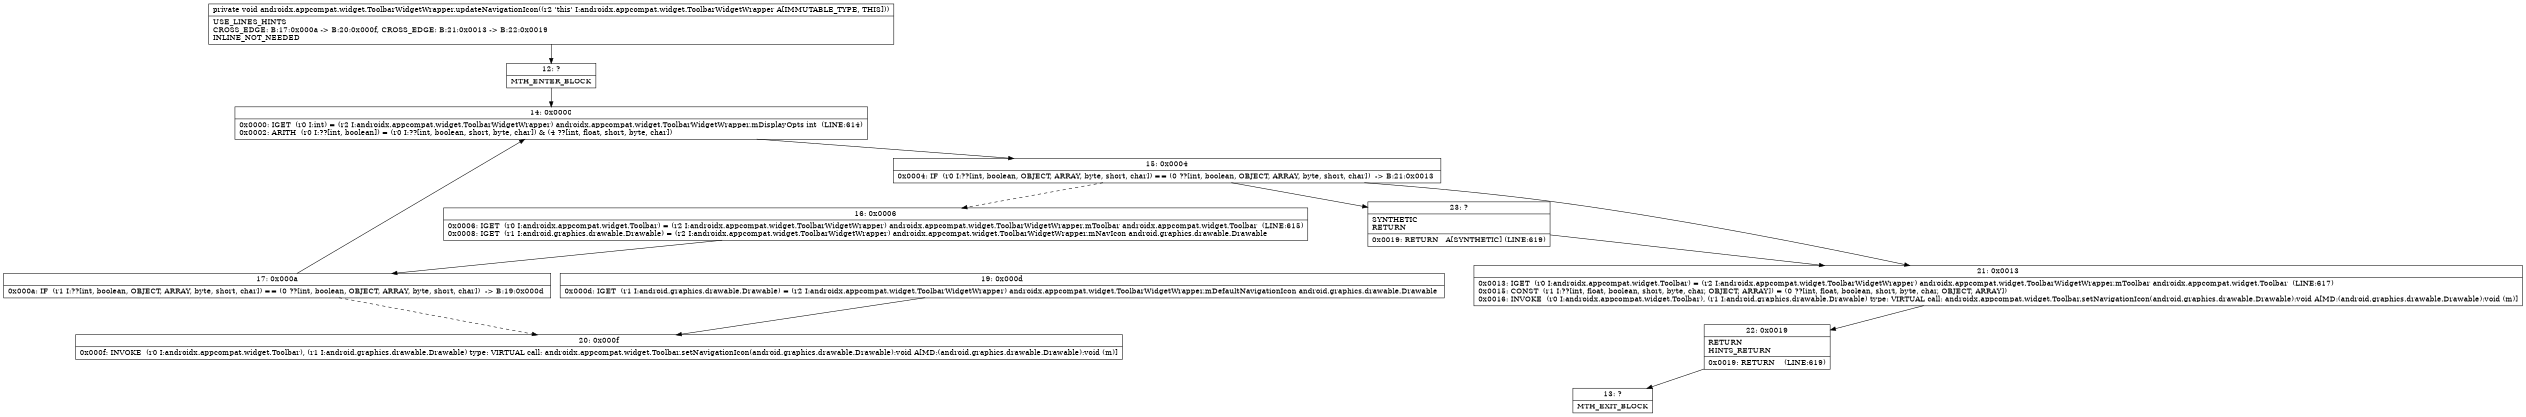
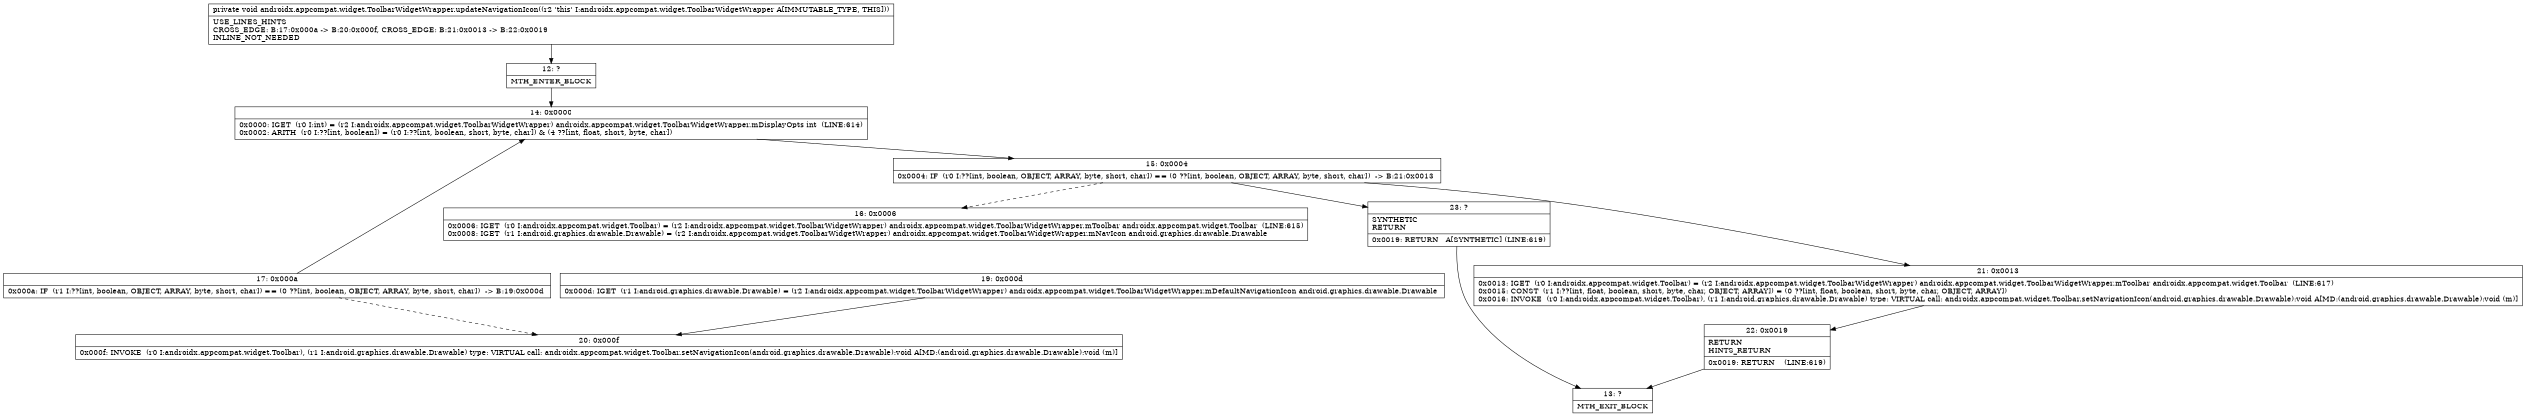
edge "23: ?" -> "21: 0x0013": now "23: ?" -> "13: ?"
edge "16: 0x0006" -> "17: 0x000a": removed
